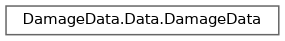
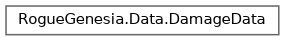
node "DamageData.Data.DamageData": label "DamageData.Data.DamageData" -> "RogueGenesia.Data.DamageData"
